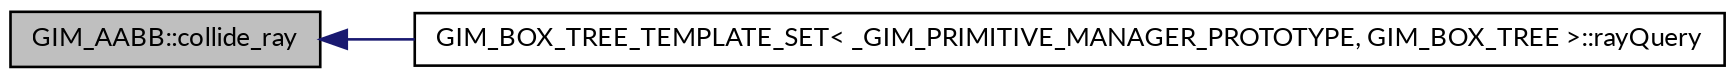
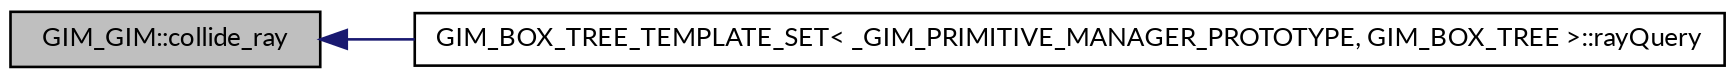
node "GIM_AABB::collide_ray": label "GIM_AABB::collide_ray" -> "GIM_GIM::collide_ray"
